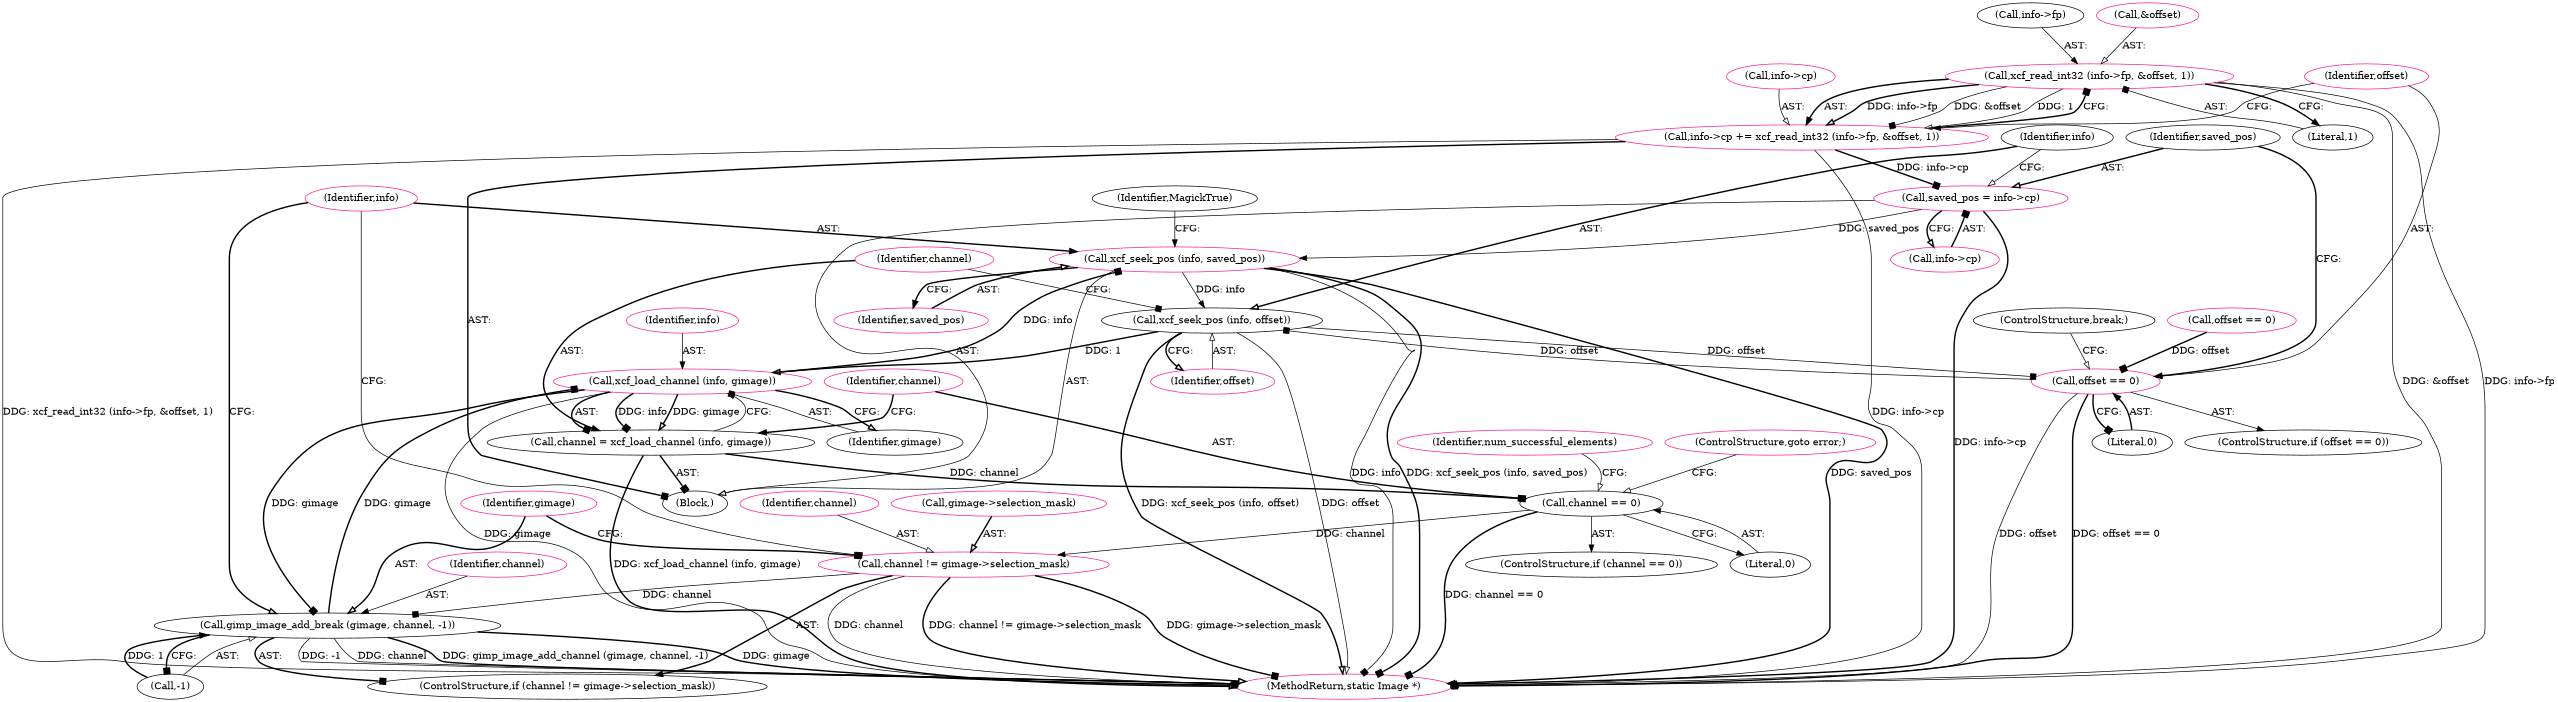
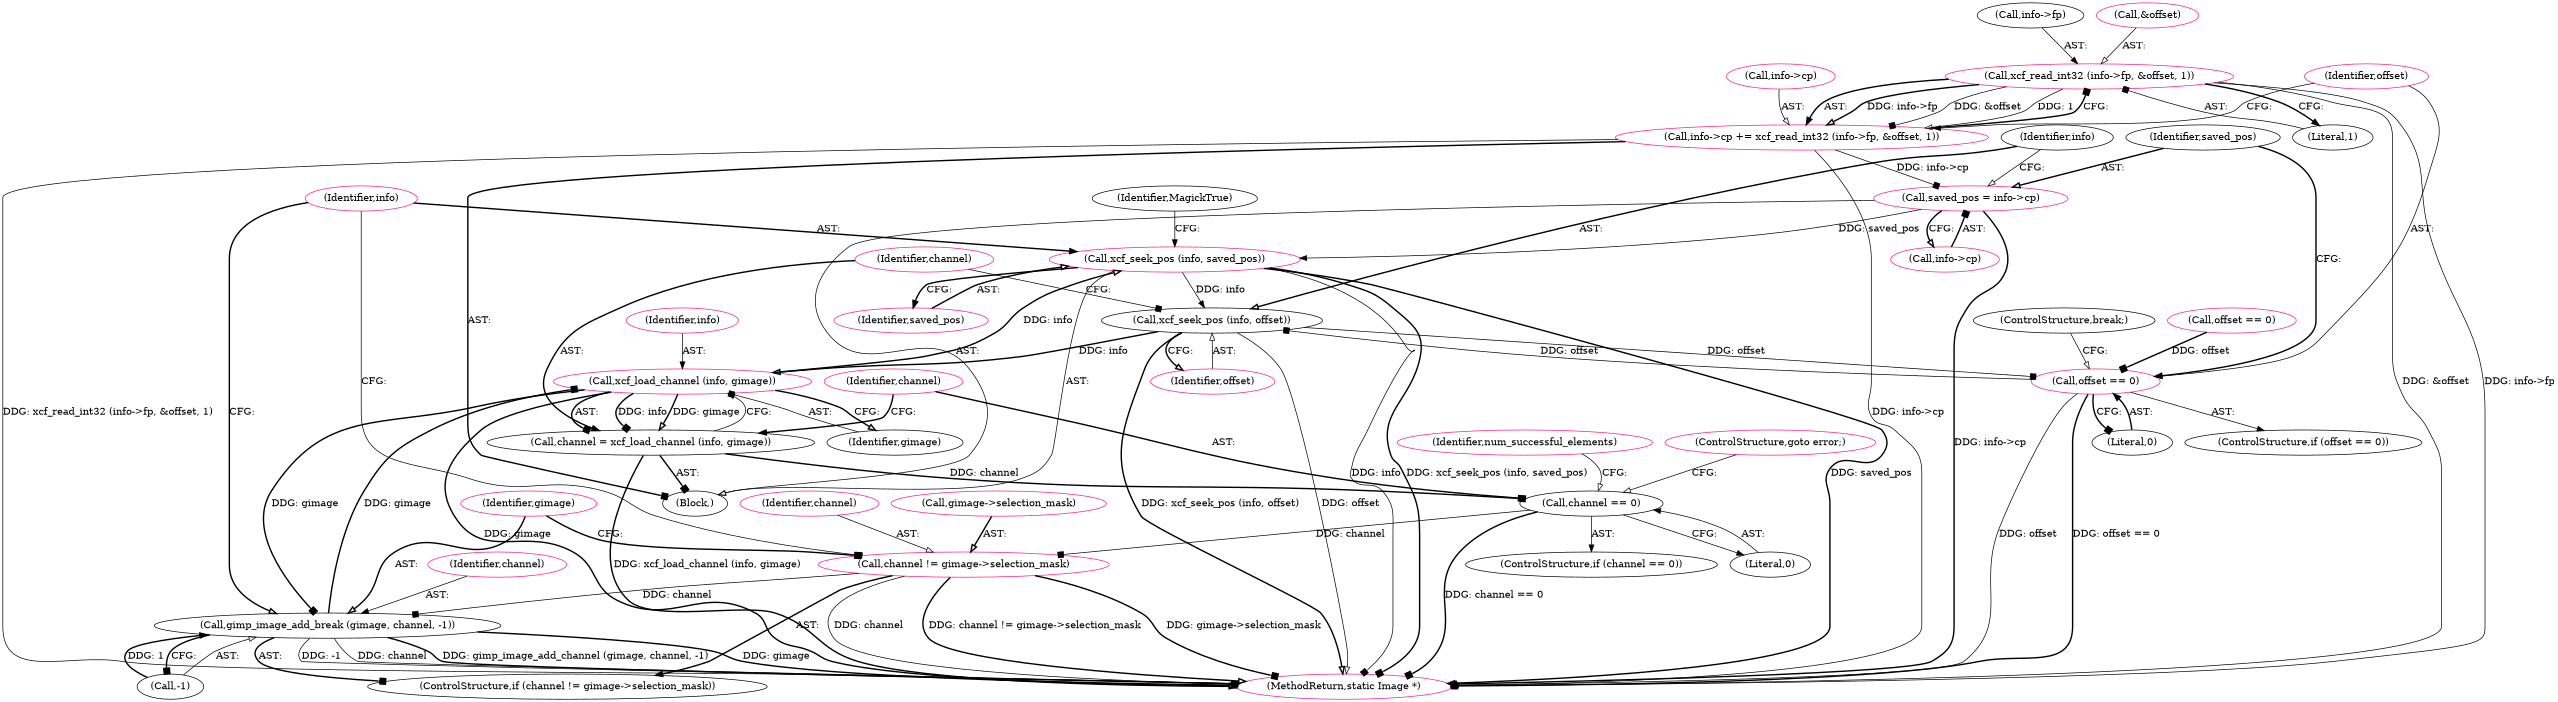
edge "(Call,info->cp += xcf_read_int32 (info->fp, &offset, 1))" -> "(Call,saved_pos = info->cp)": style bold -> solid
edge "(Call,xcf_load_channel (info, gimage))" -> "(Call,xcf_seek_pos (info, saved_pos))": arrowhead box -> onormal
edge "(Call,xcf_seek_pos (info, offset))" -> "(Call,xcf_load_channel (info, gimage))": label "DDG: 1" -> "DDG: info"
edge "(Call,channel == 0)" -> "(Call,channel != gimage->selection_mask)": arrowhead normal -> box
edge "(Call,xcf_load_channel (info, gimage))" -> "(MethodReturn,static Image *)": style solid -> bold
